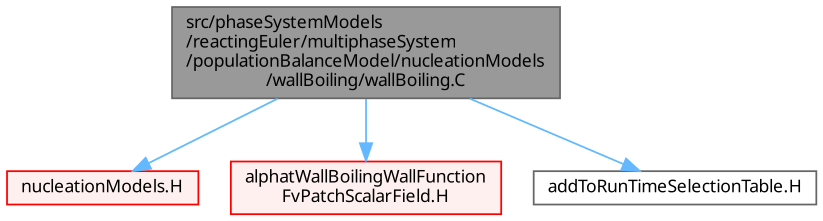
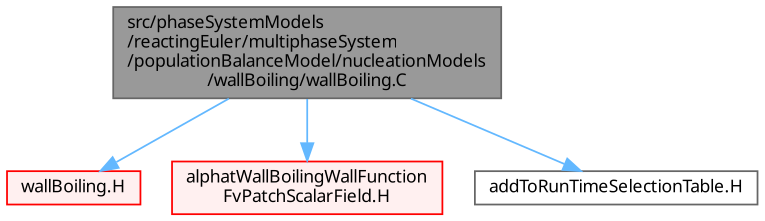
node "nucleationModels.H": label "nucleationModels.H" -> "wallBoiling.H"
